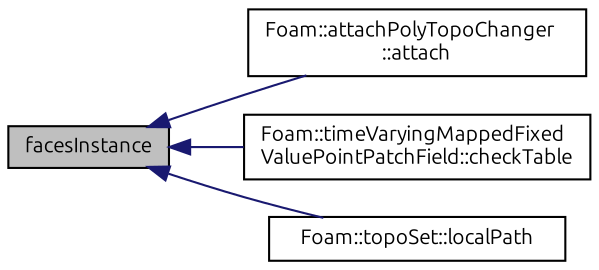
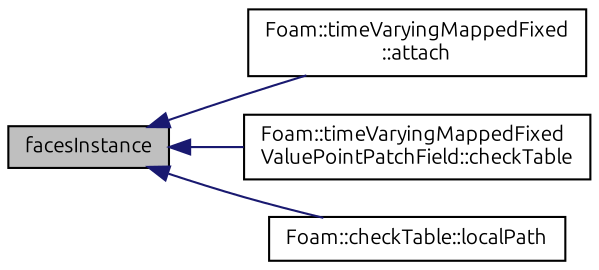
node "Foam::attachPolyTopoChanger ::attach": label "Foam::attachPolyTopoChanger ::attach" -> "Foam::timeVaryingMappedFixed ::attach"
node "Foam::topoSet::localPath": label "Foam::topoSet::localPath" -> "Foam::checkTable::localPath"
